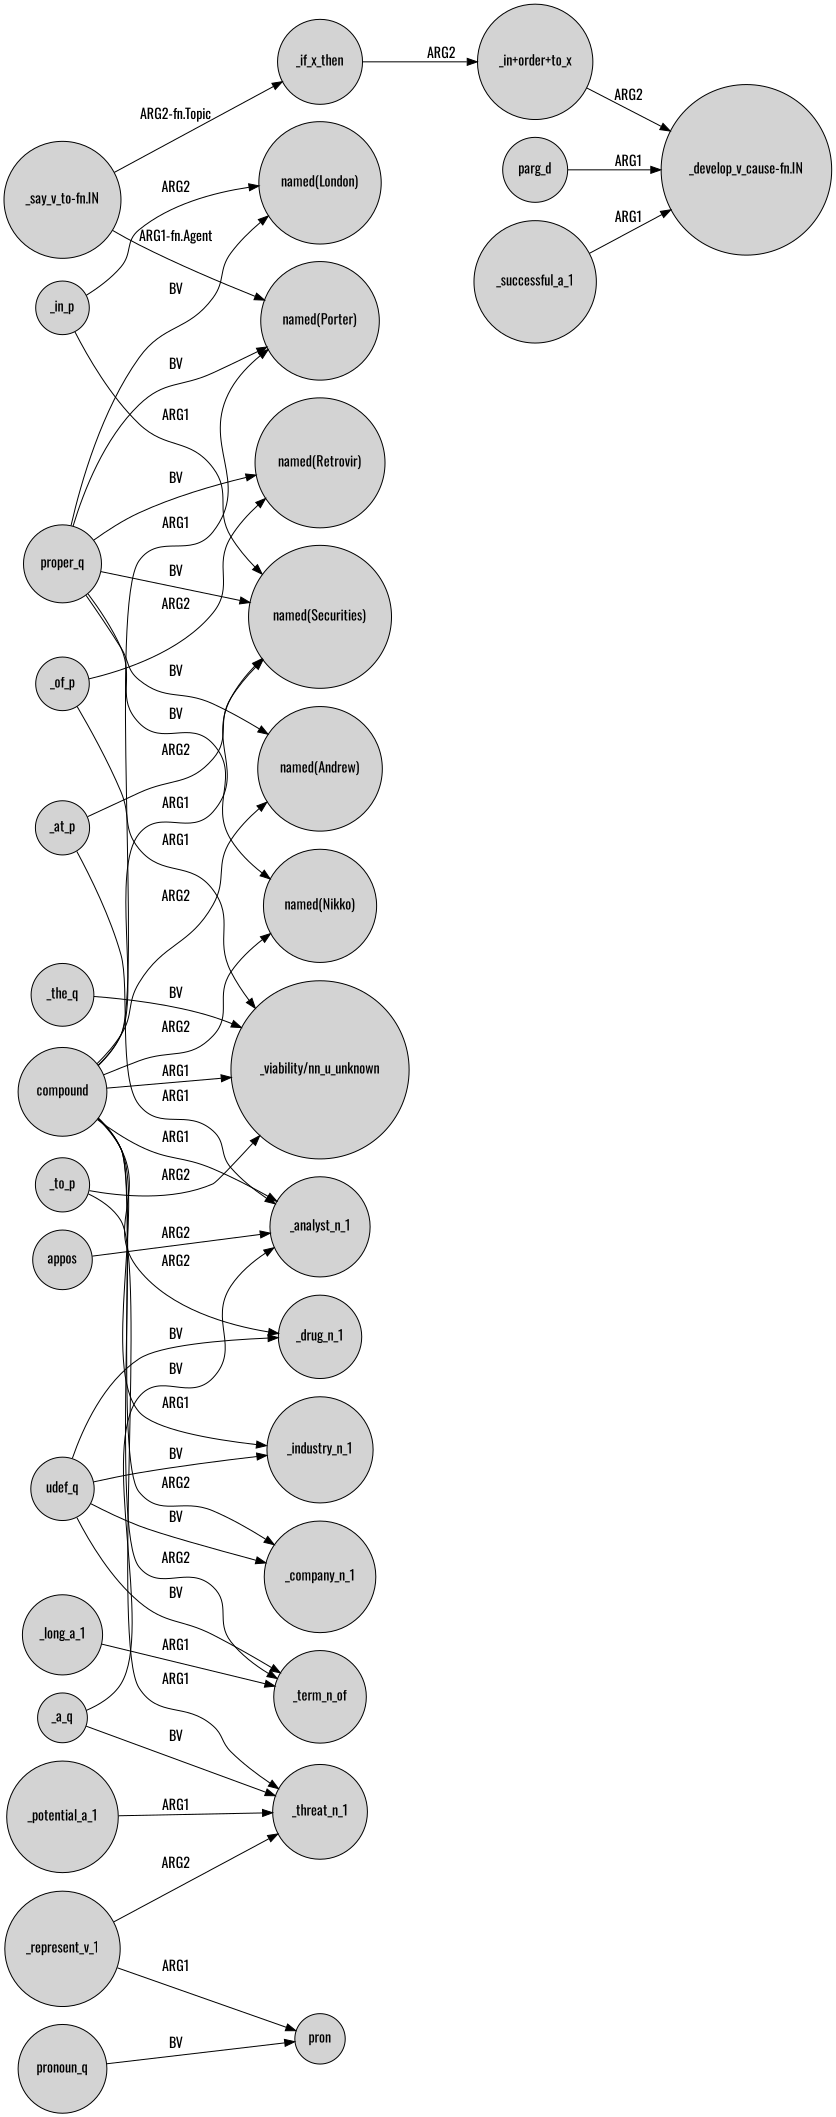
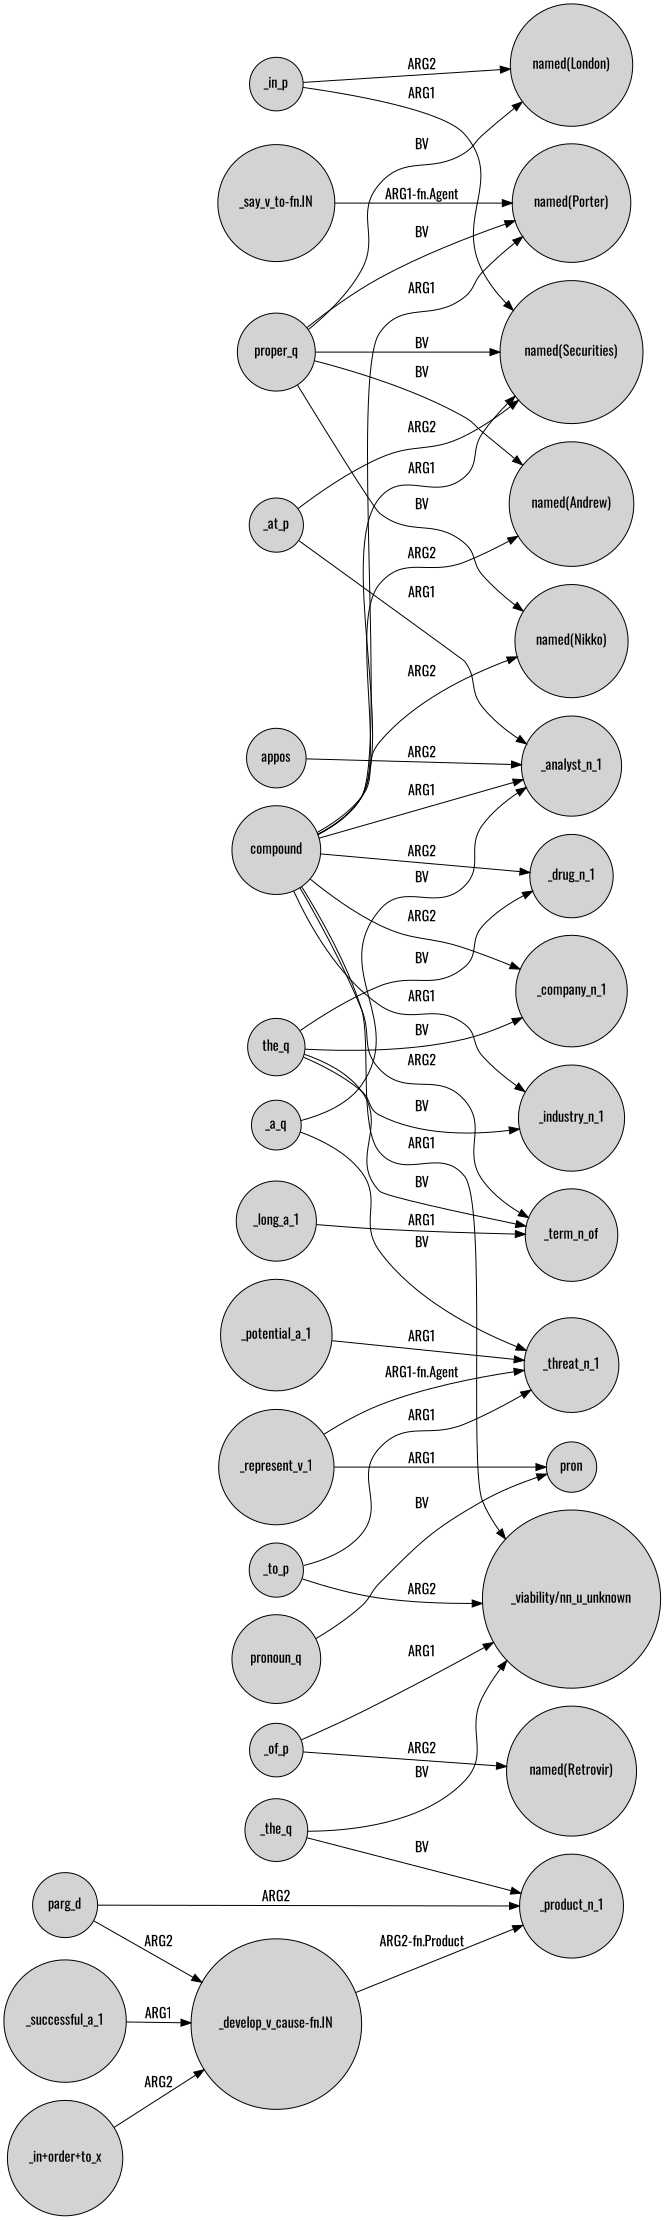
node "_if_x_then": removed
edge "parg_d" -> "_develop_v_cause-fn.IN": label "ARG1" -> "ARG2"
edge "proper_q" -> "named(Retrovir)": removed, label "BV"
node "udef_q": label "udef_q" -> "the_q"
edge "_represent_v_1" -> "_threat_n_1": label "ARG2" -> "ARG1-fn.Agent"
node "_product_n_1": added
